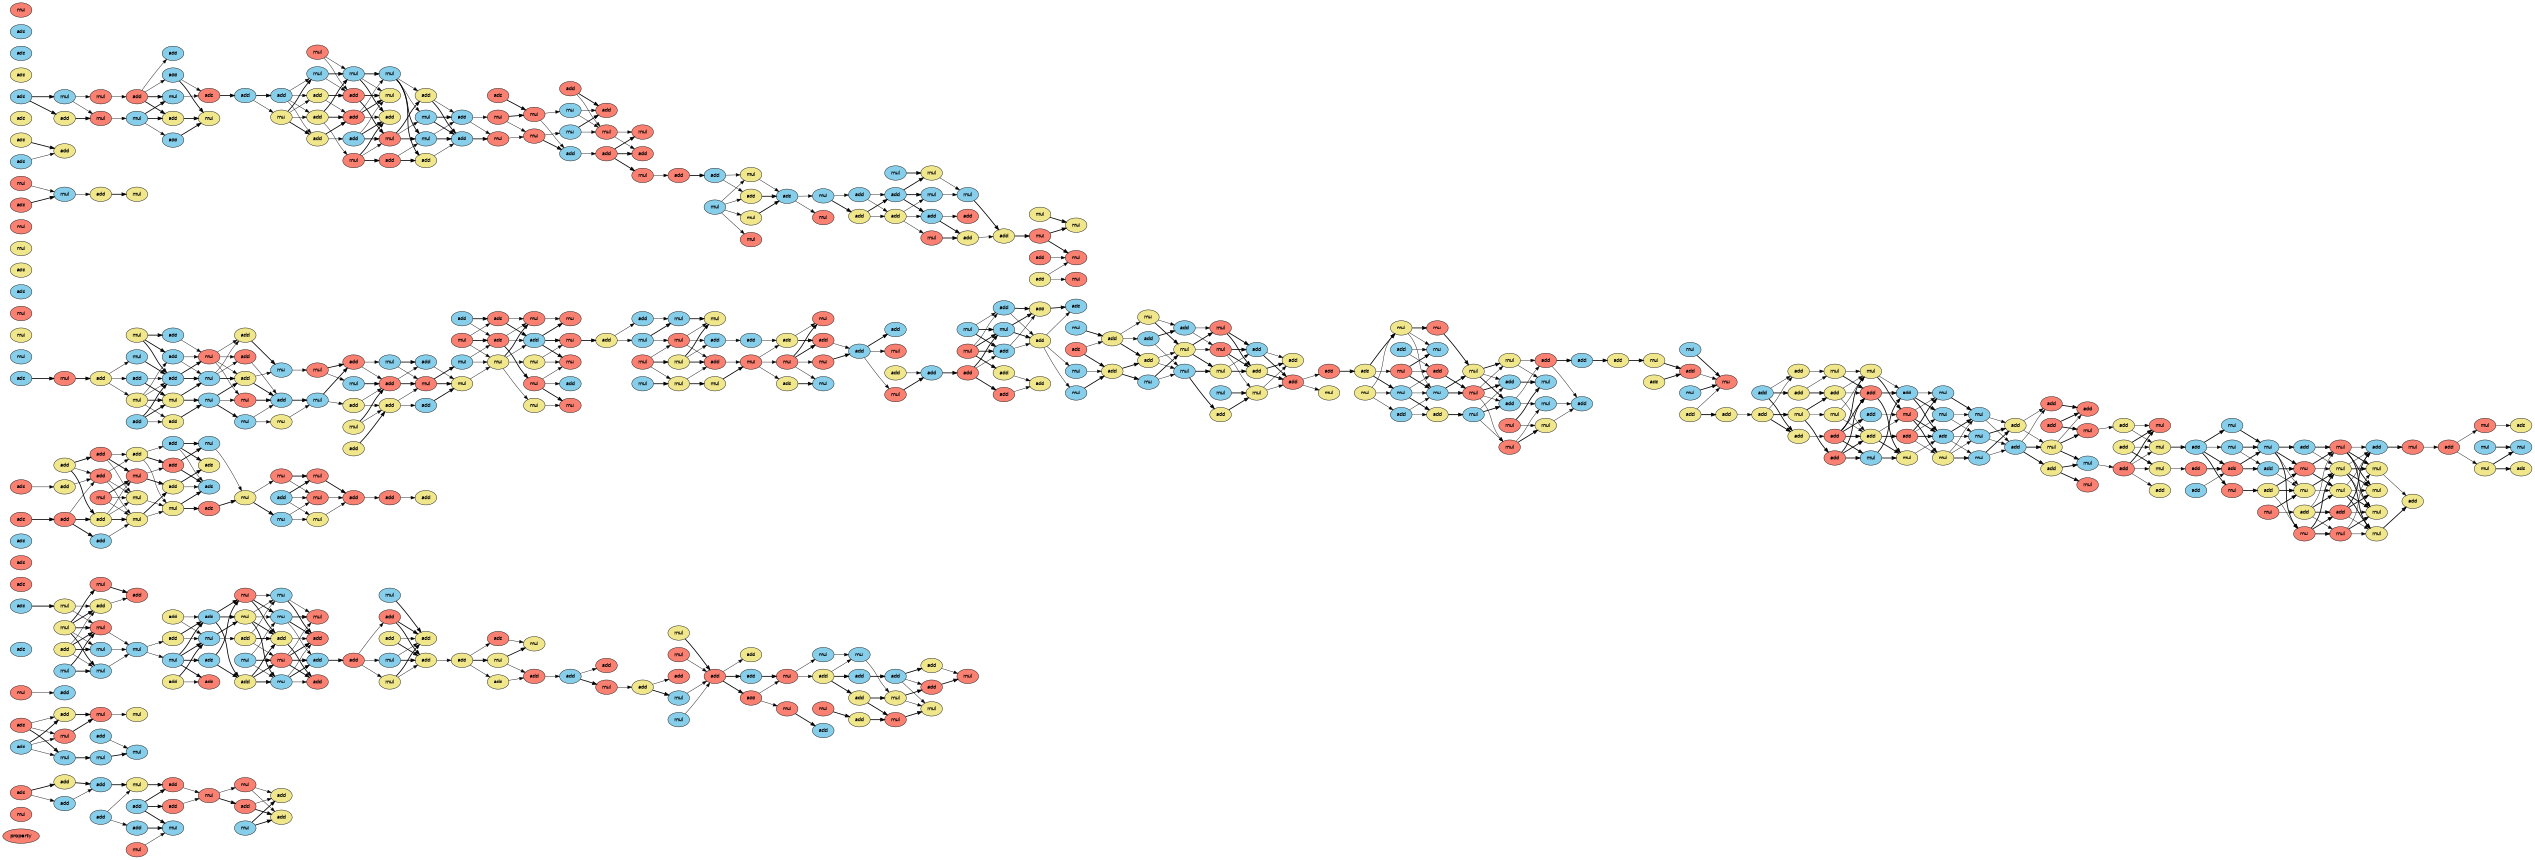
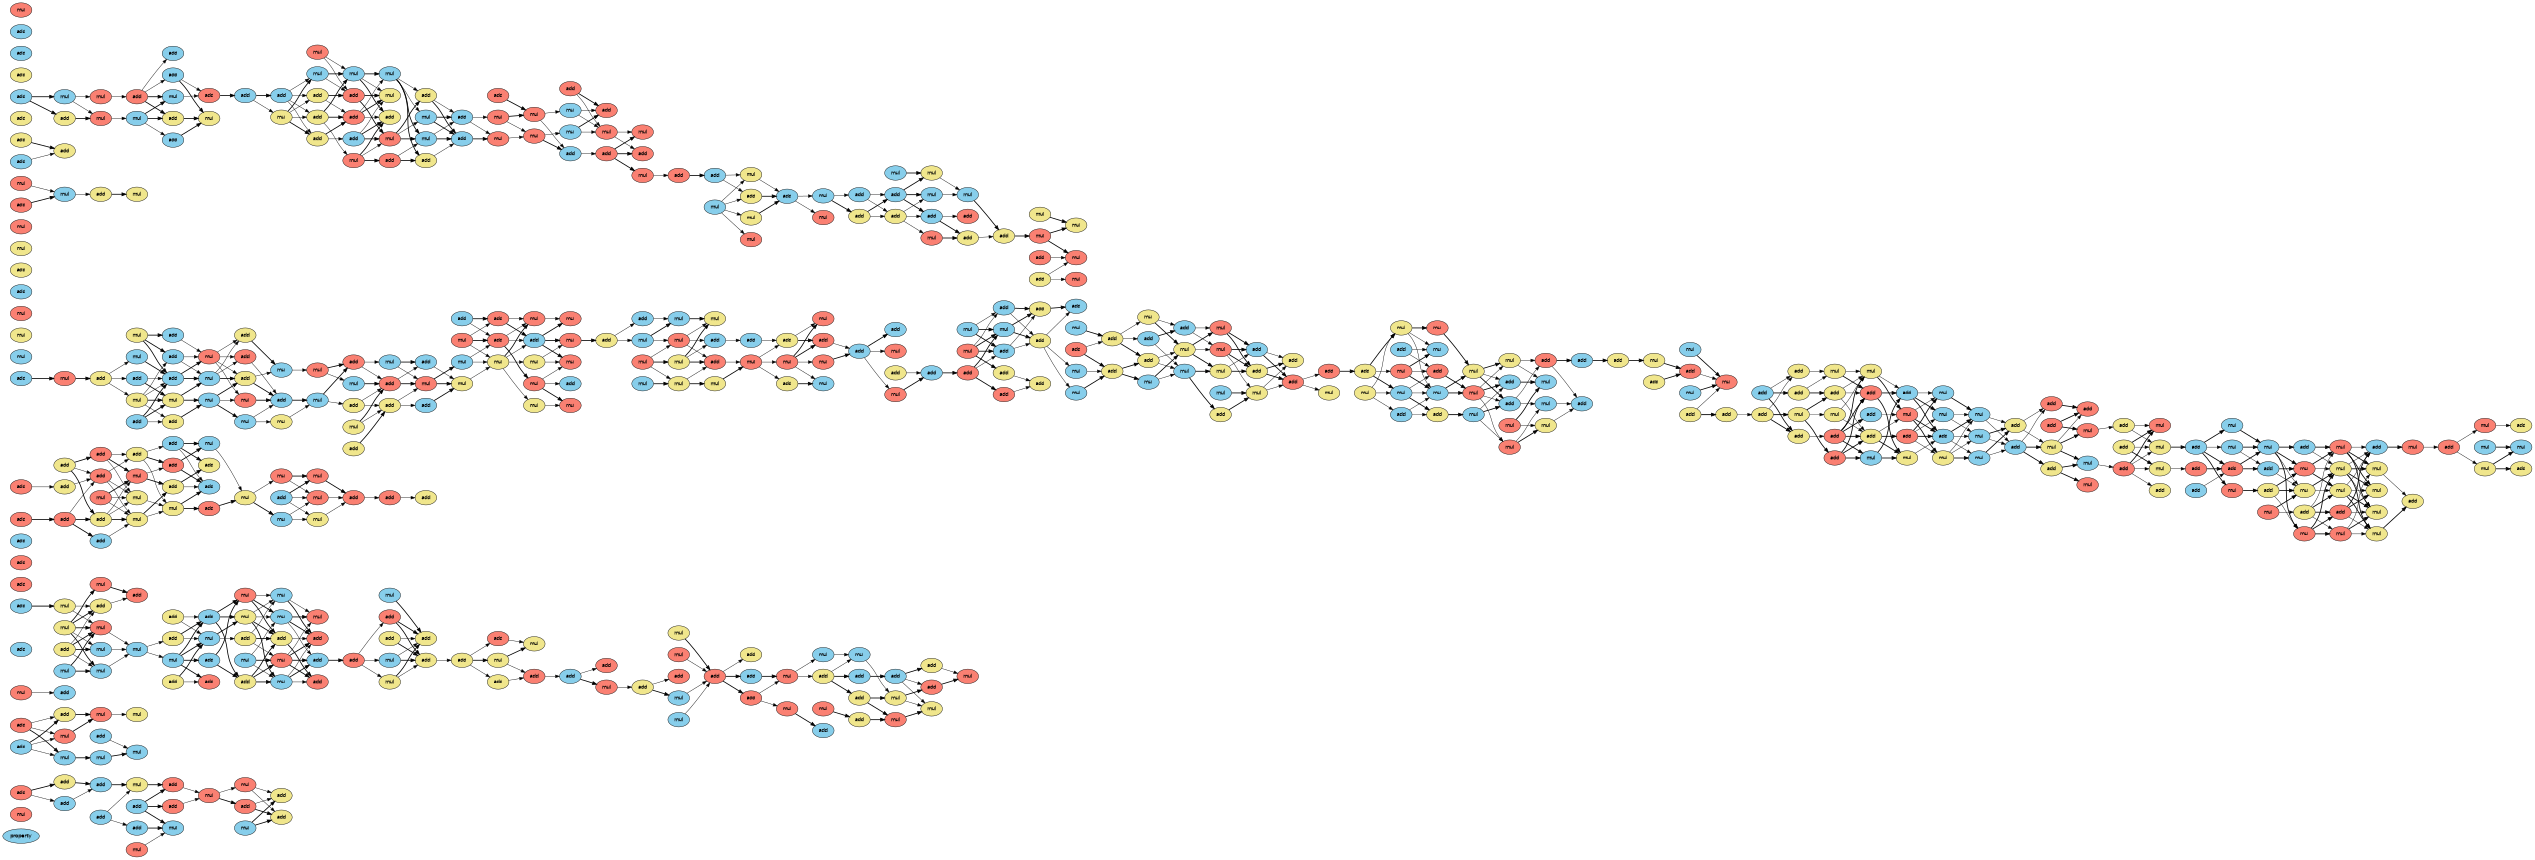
node "property": fillcolor salmon -> skyblue
